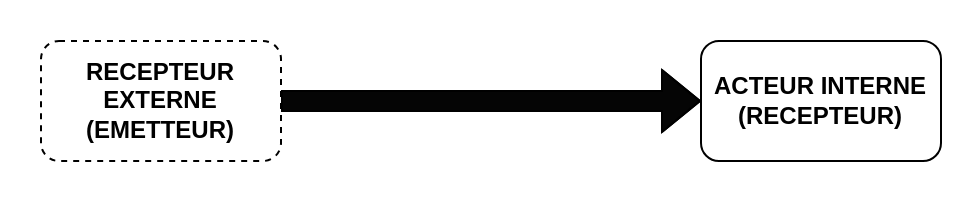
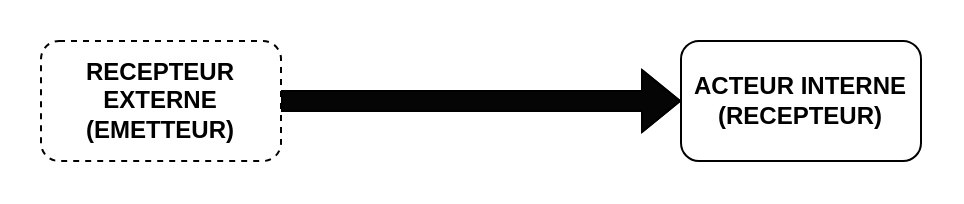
node "ACTEUR INTERNE (RECEPTEUR)": moved (821, 101) -> (801, 101)
